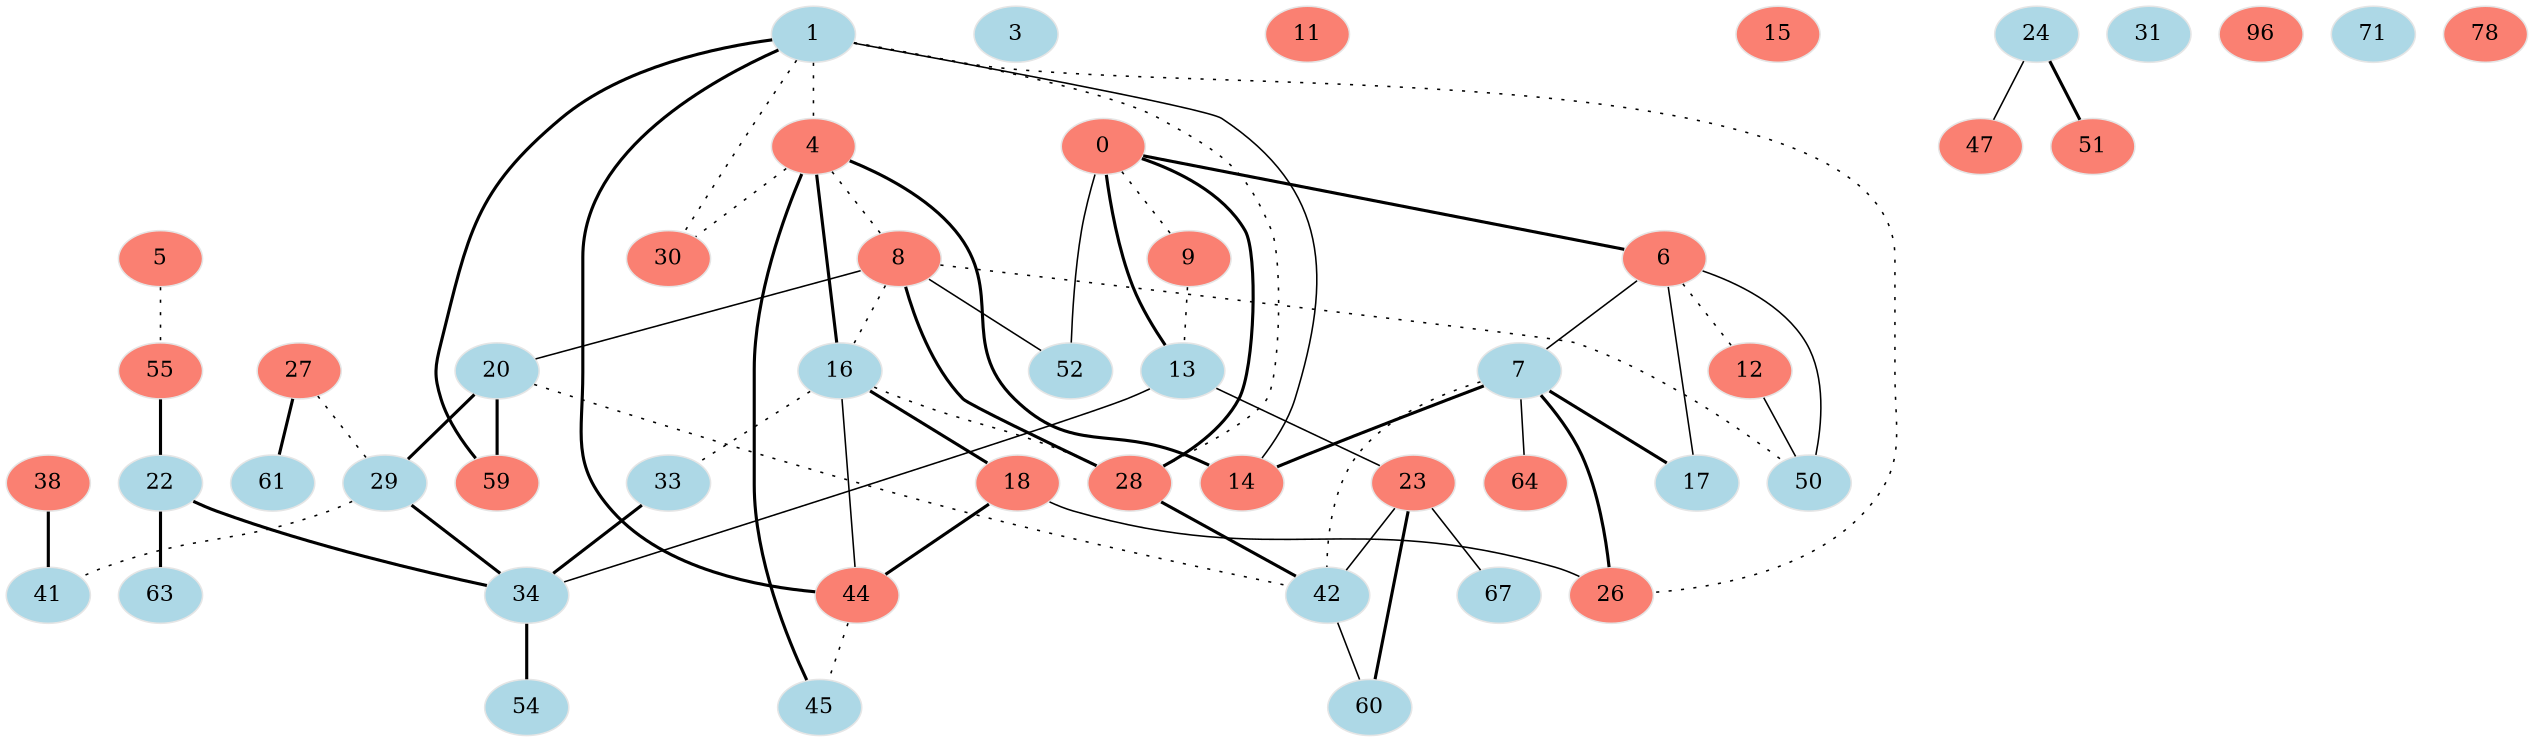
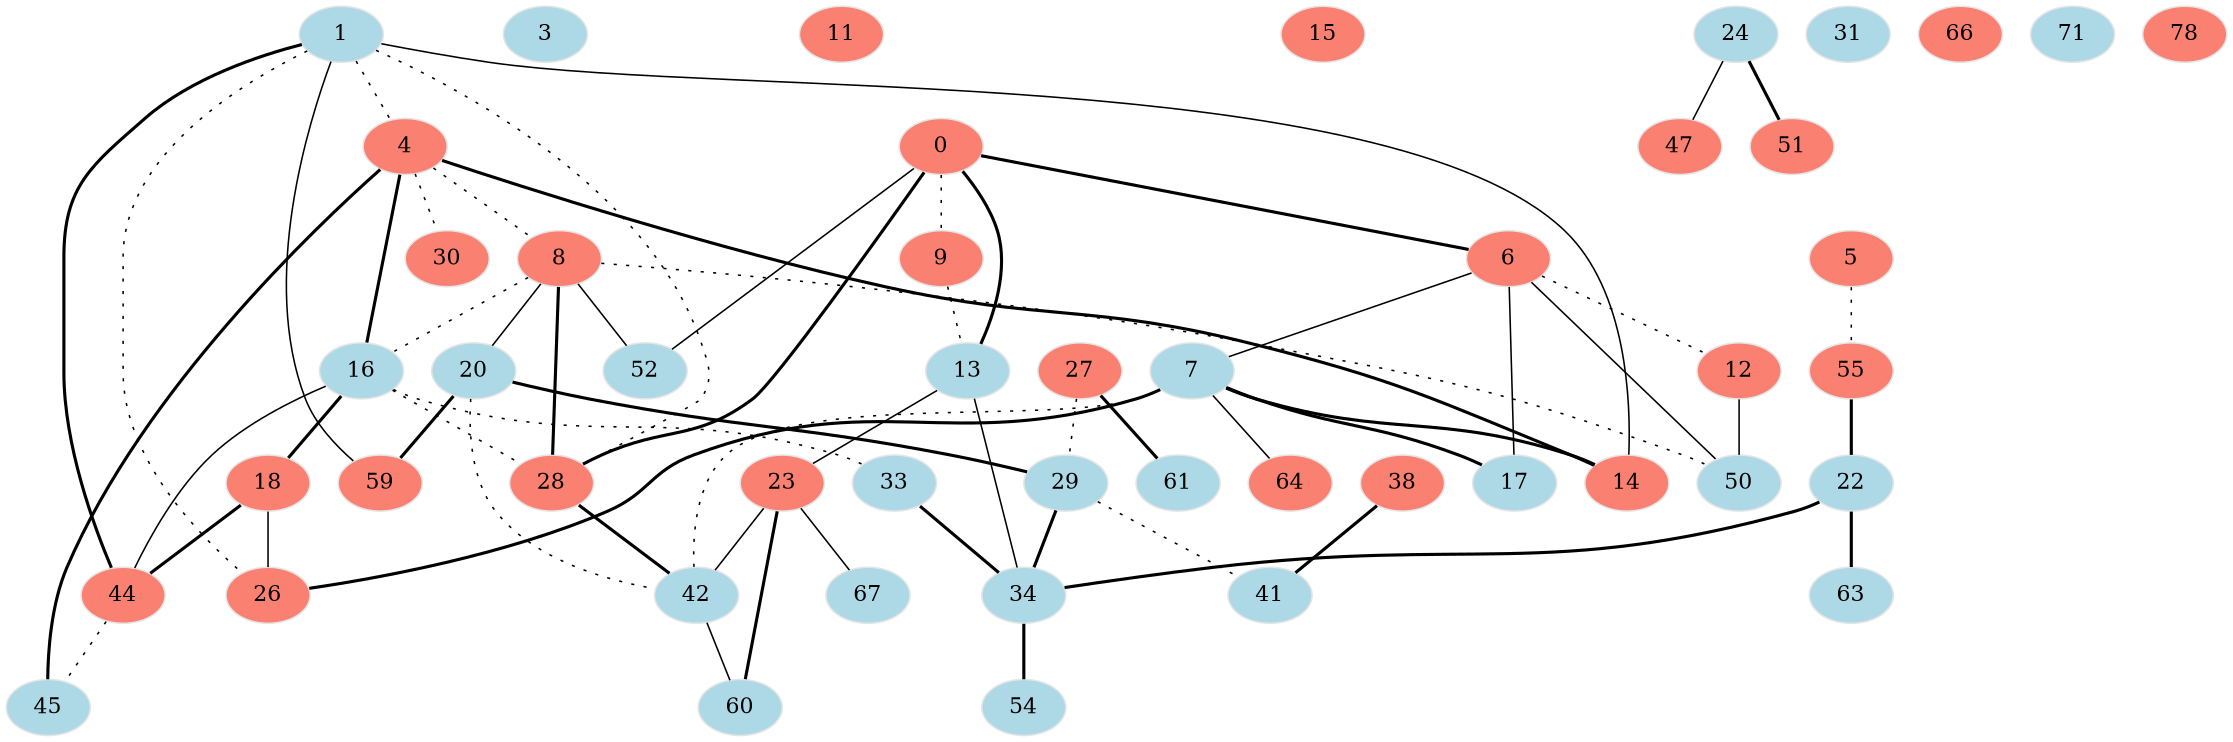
node "96": label "96" -> "66"
edge "1" -- "30": removed
edge "1" -- "59": style bold -> solid
